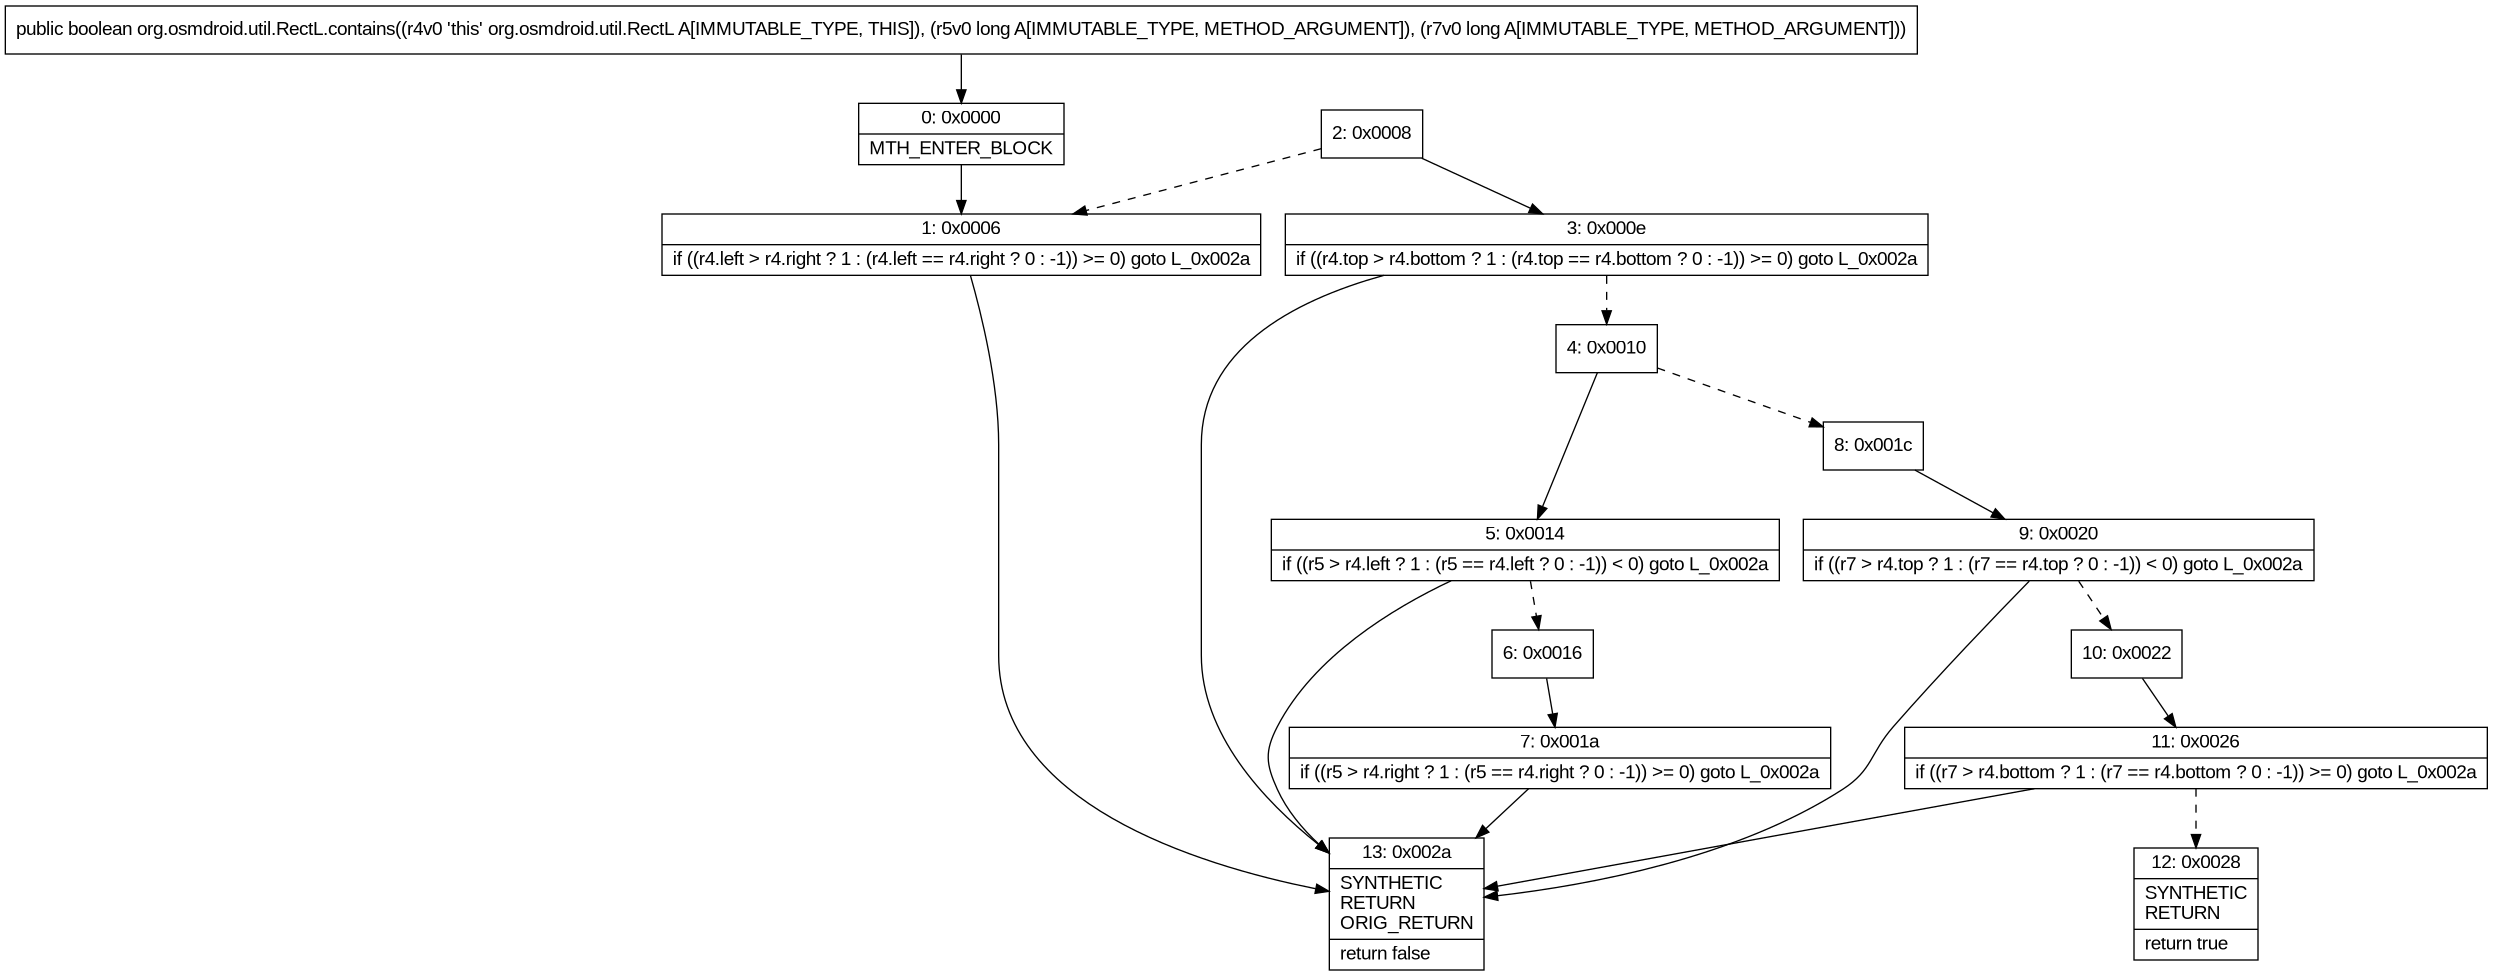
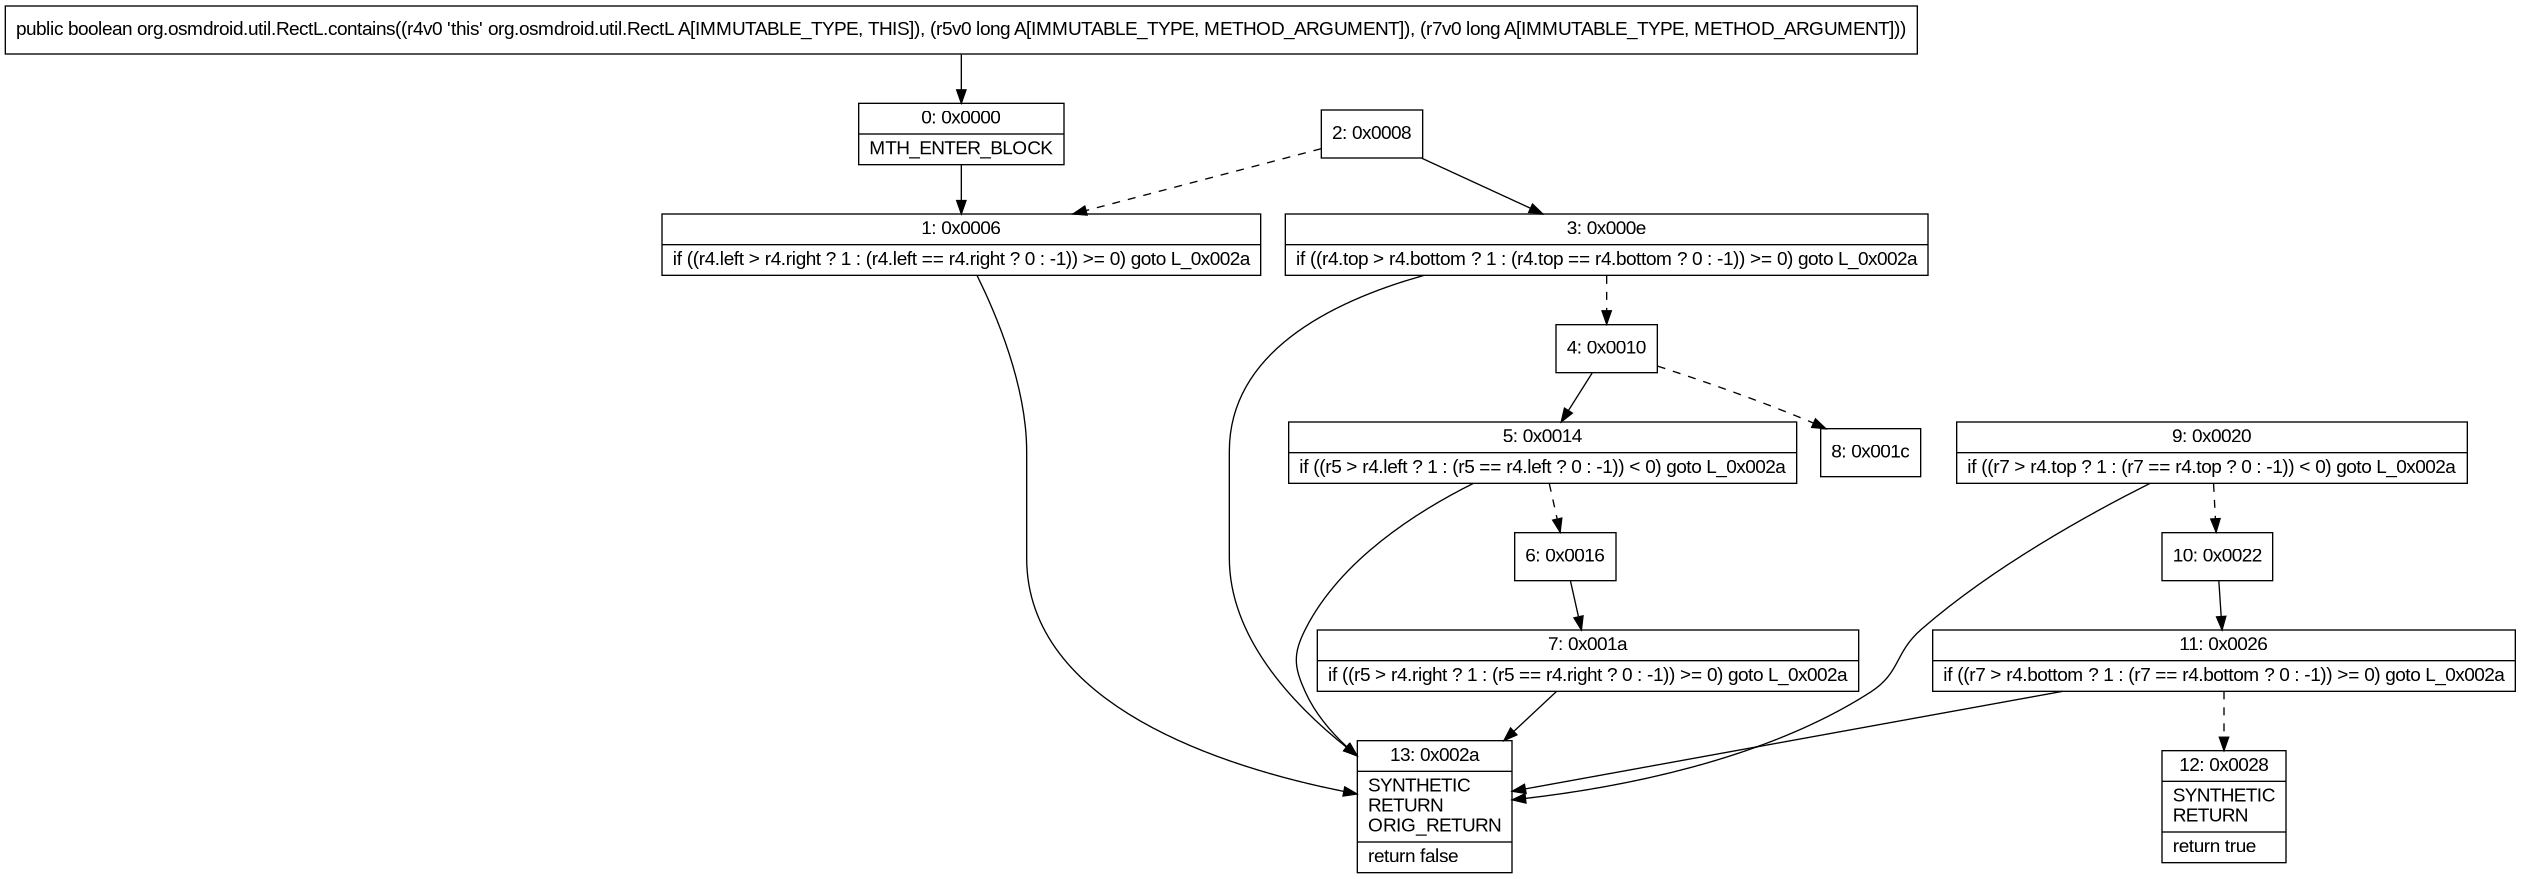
edge "8: 0x001c" -> "9: 0x0020": removed
